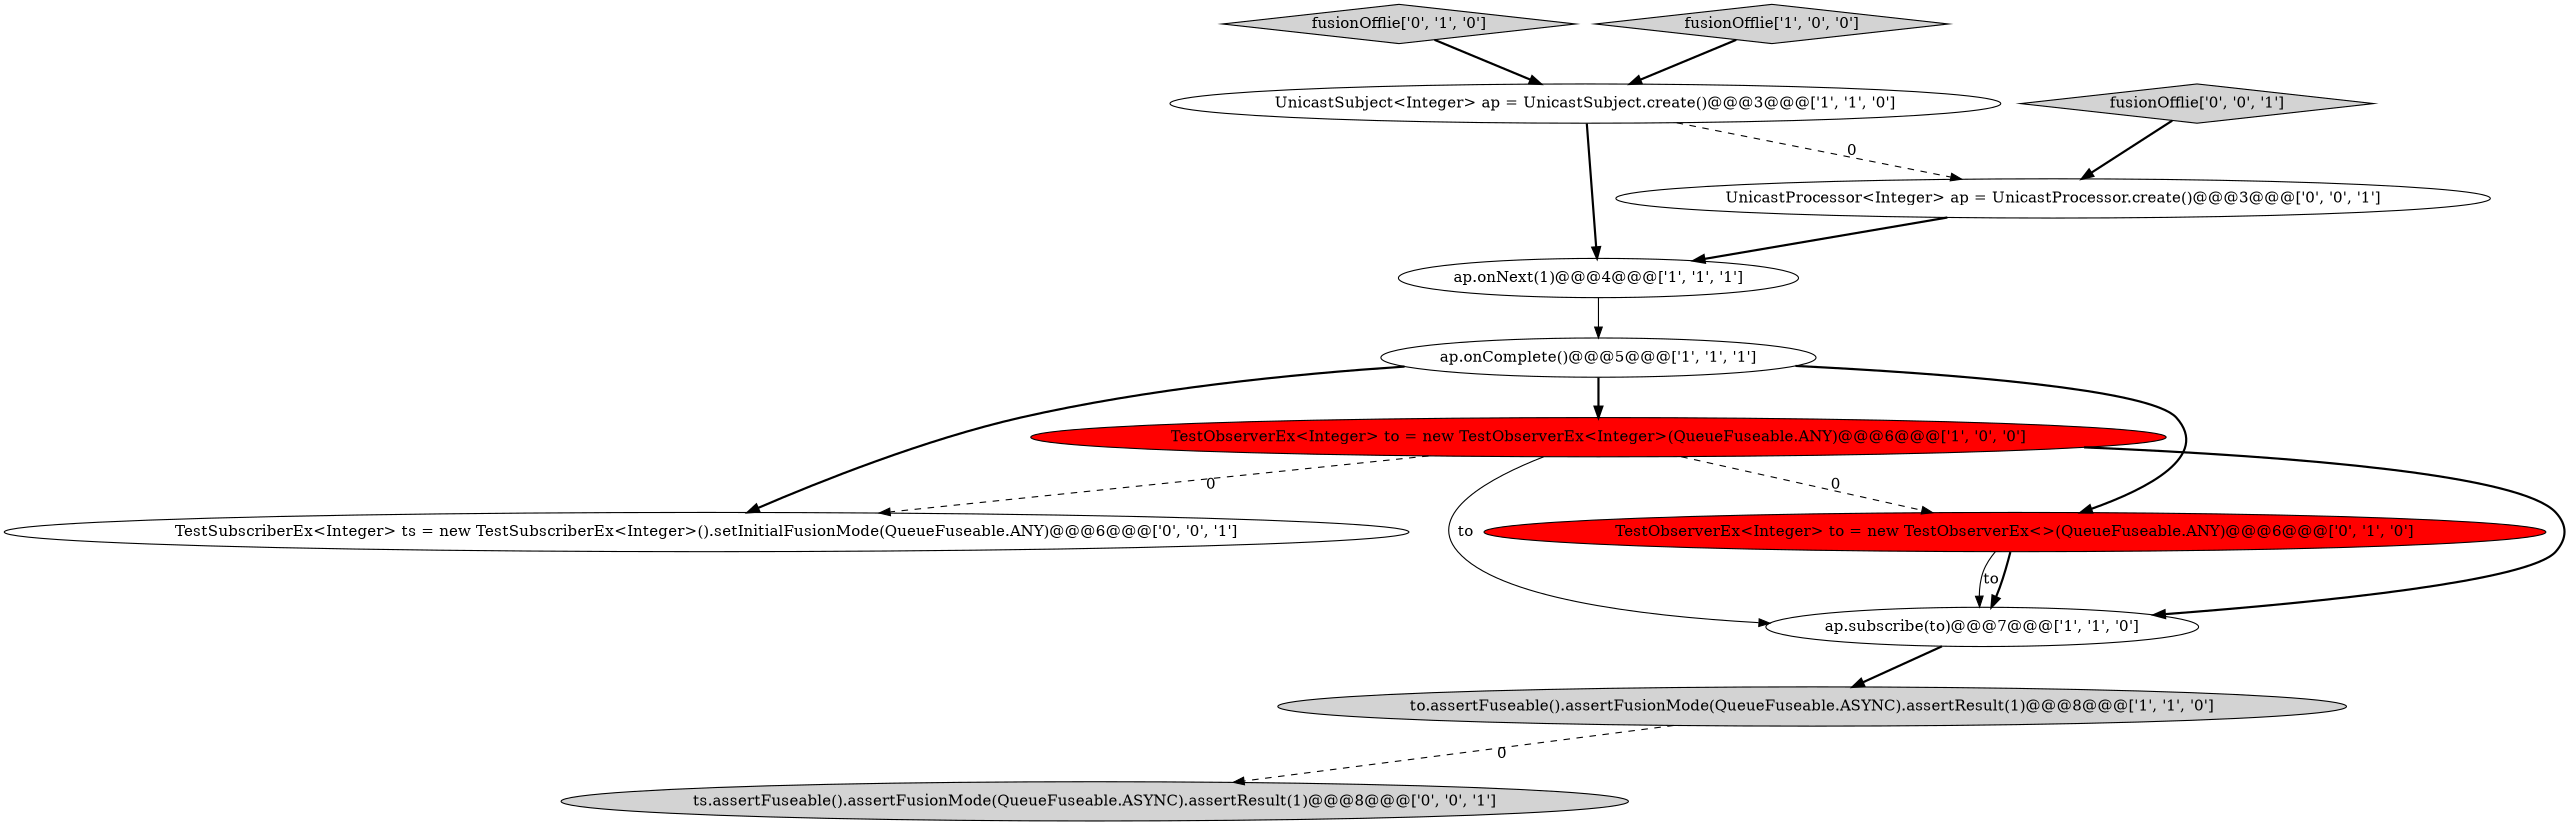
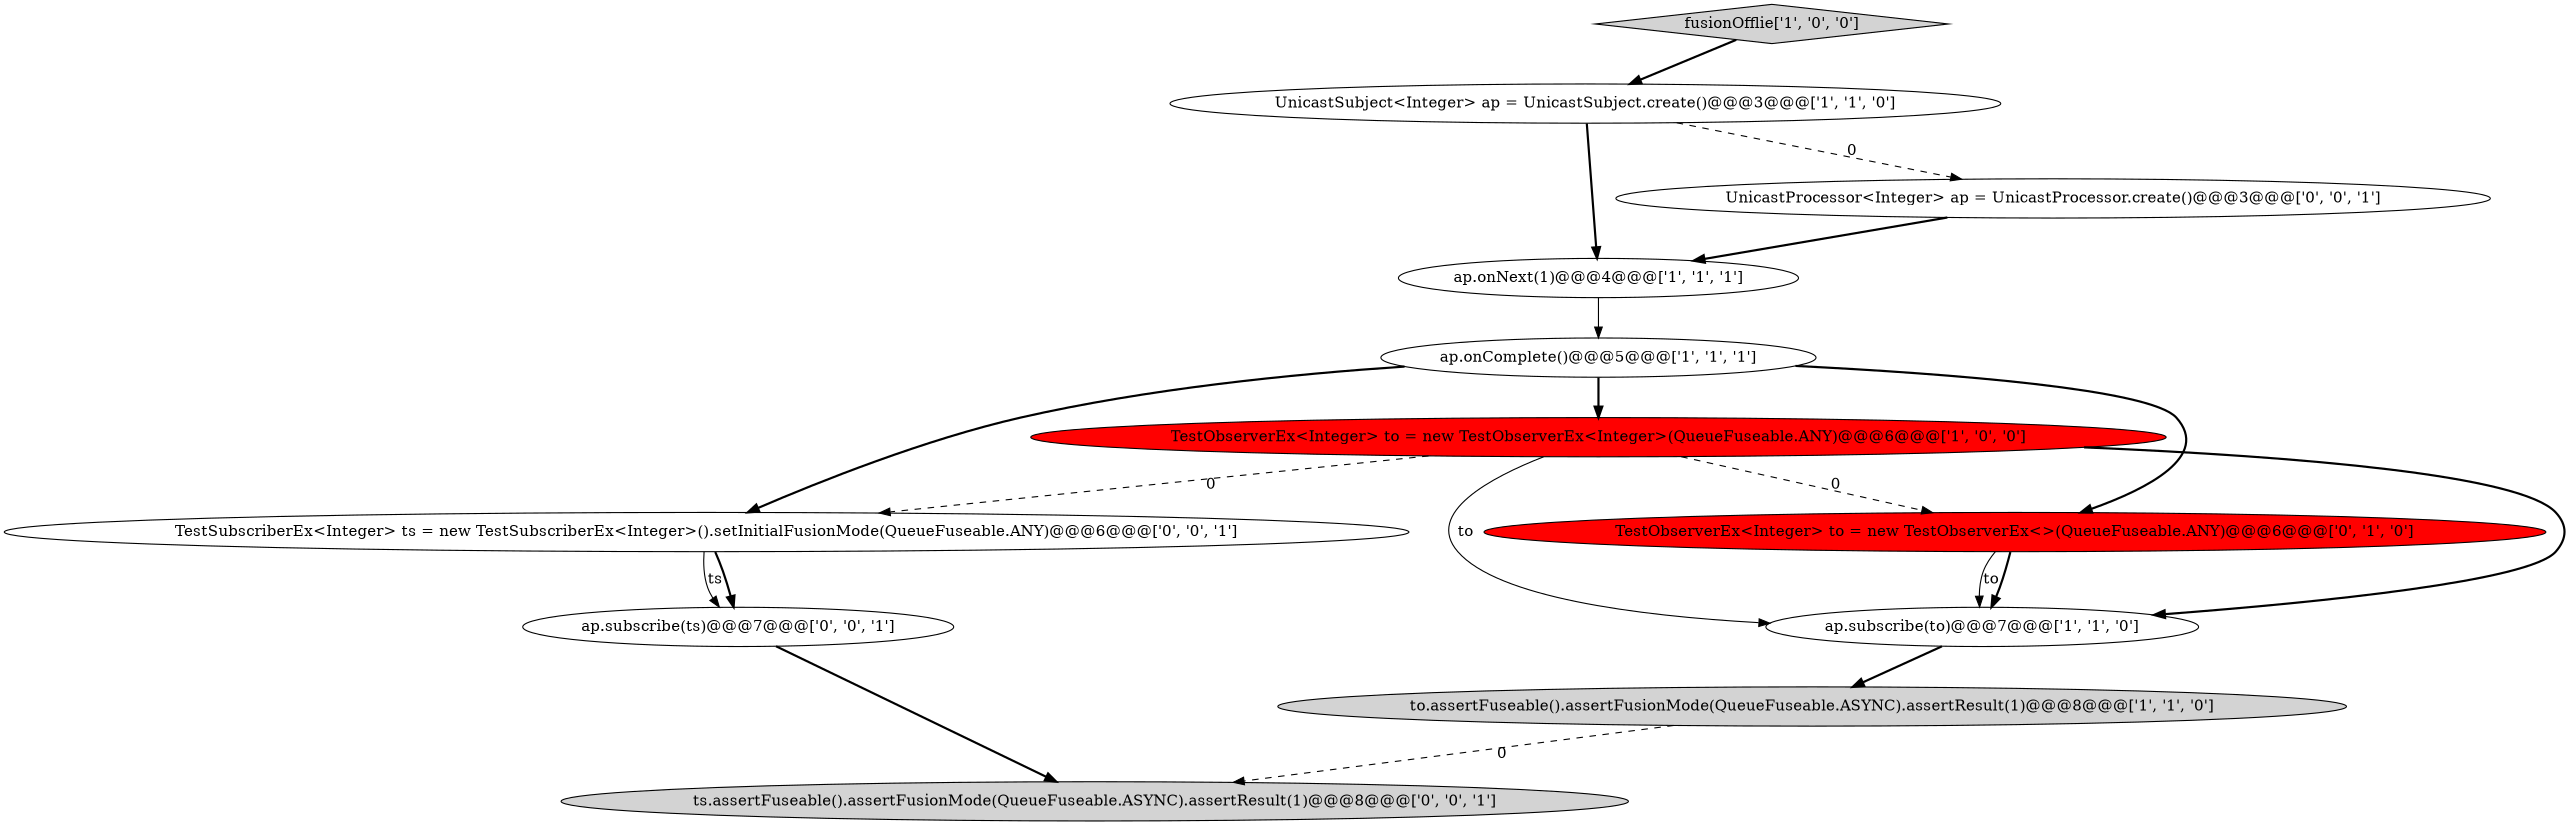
node "fusionOfflie['0', '1', '0']": removed
node "fusionOfflie['0', '0', '1']": removed
node "ap.subscribe(ts)@@@7@@@['0', '0', '1']": added
